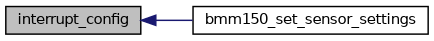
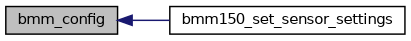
node "interrupt_config": label "interrupt_config" -> "bmm_config"
